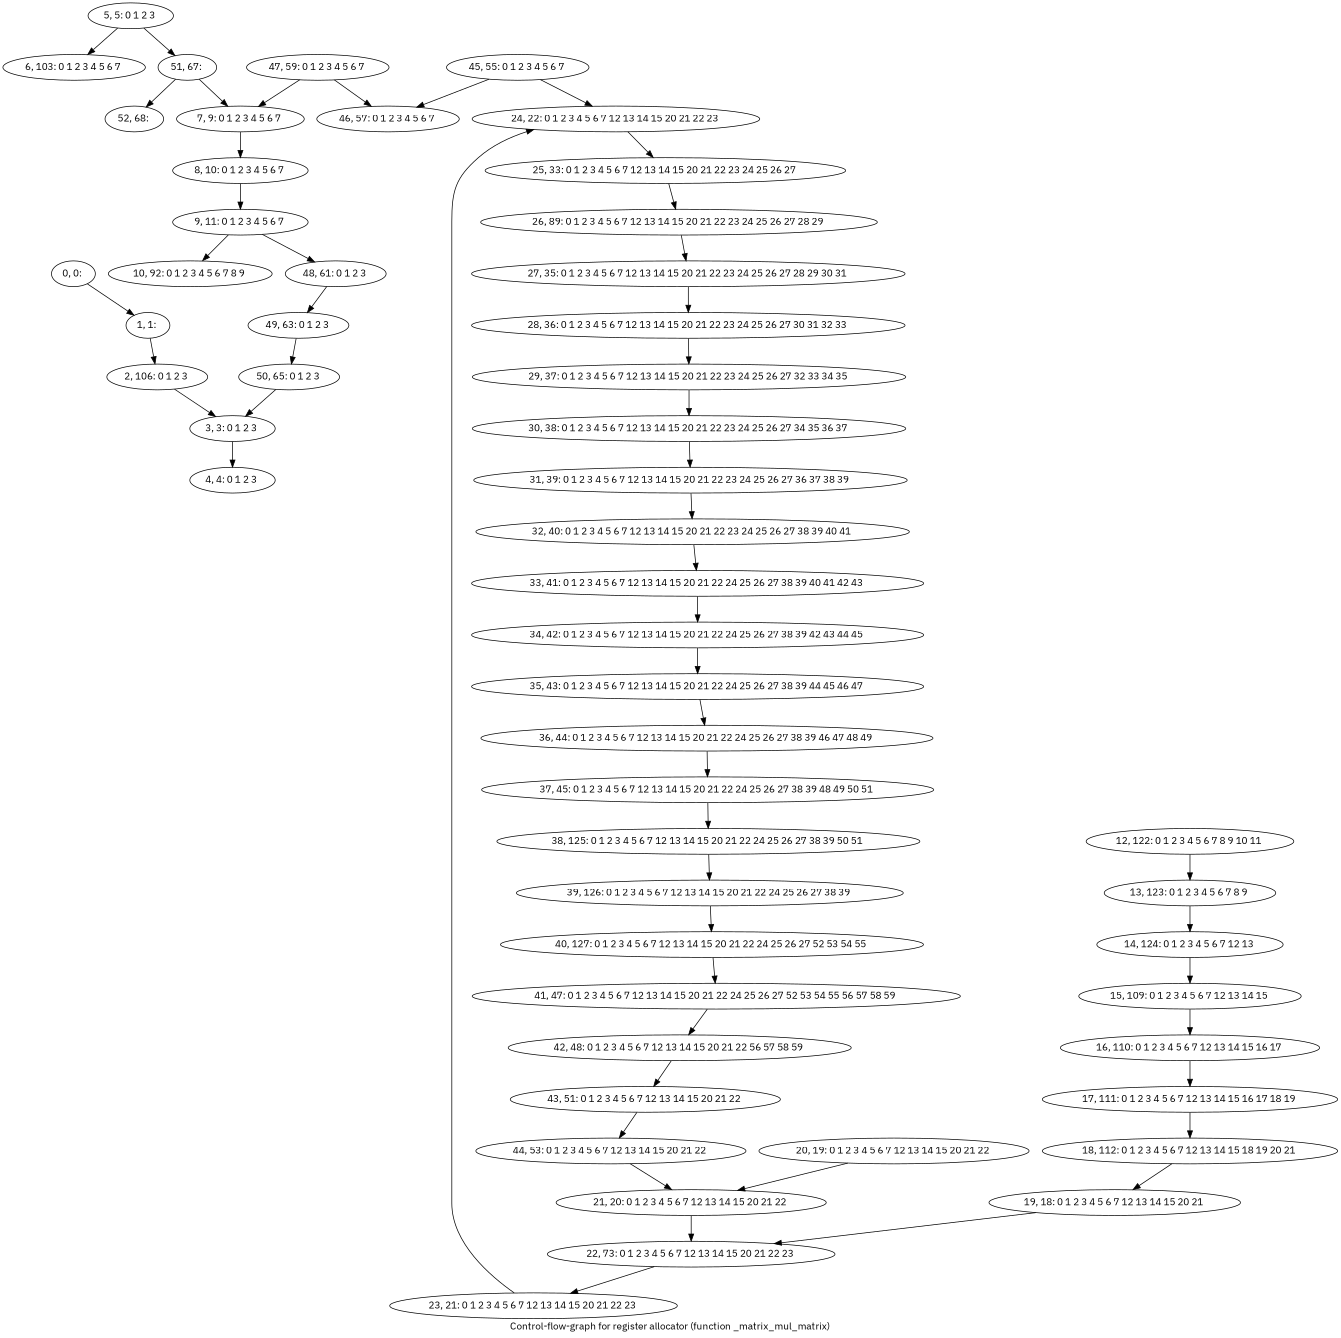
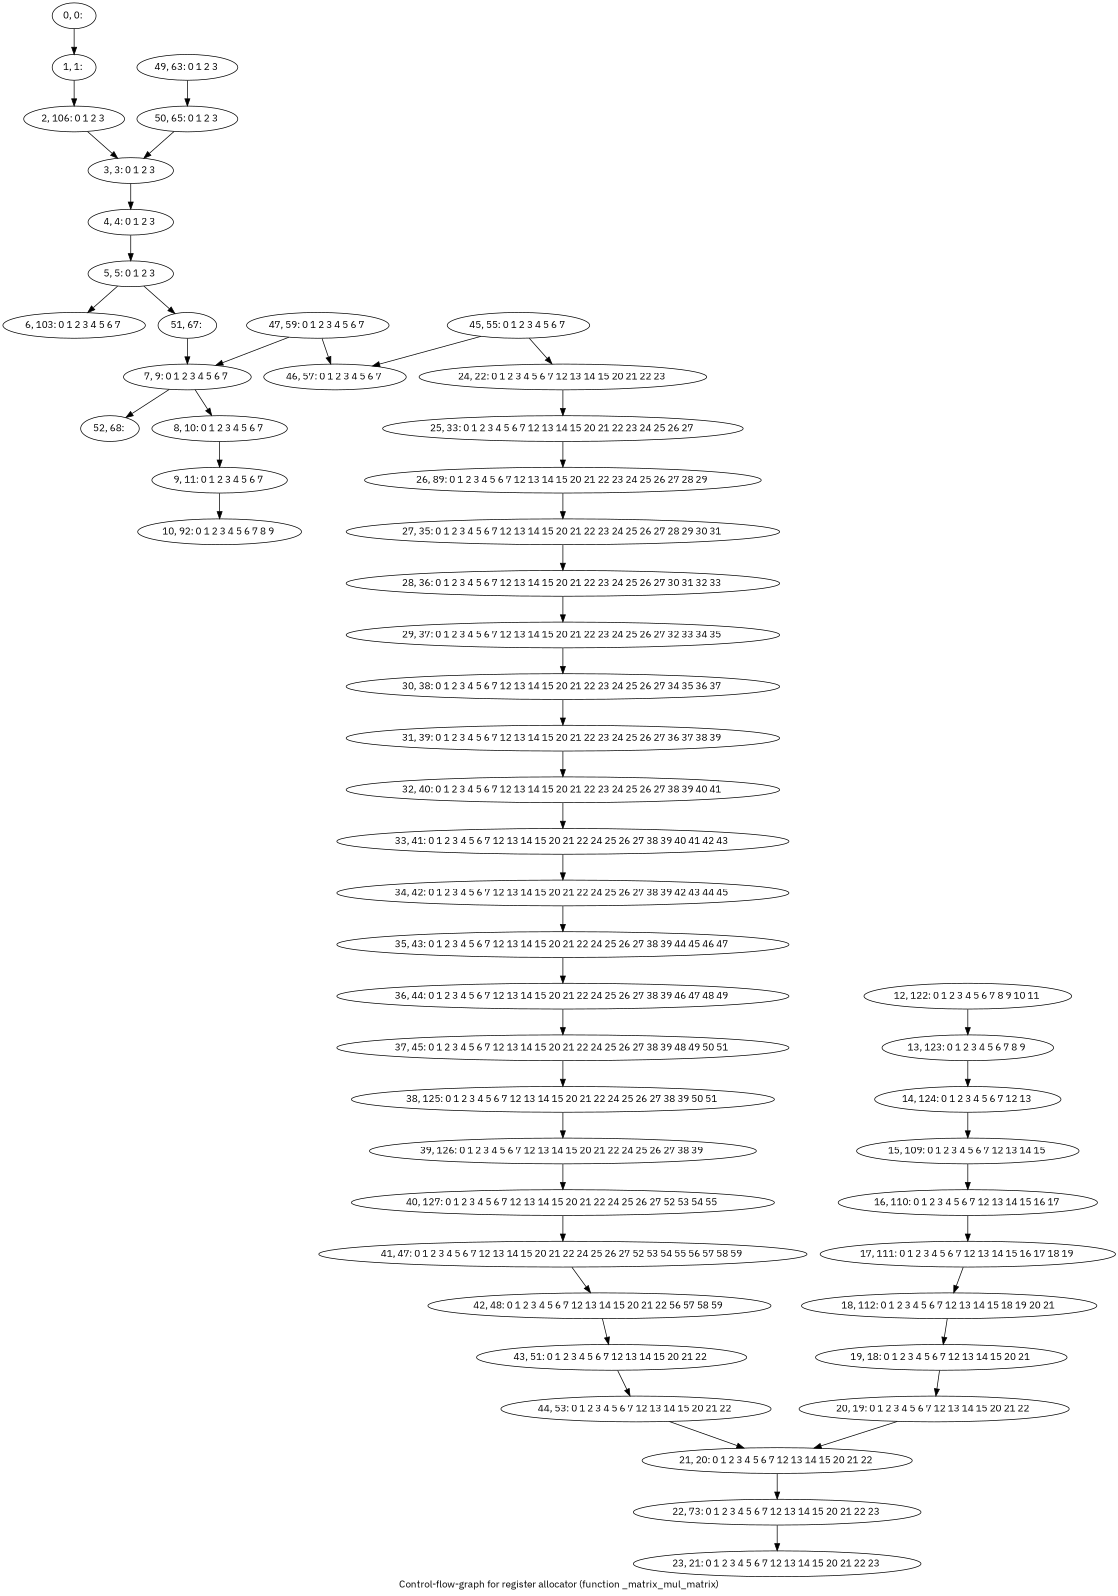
edge "51, 67:" -> "52, 68:": now "7, 9: 0 1 2 3 4 5 6 7" -> "52, 68:"
edge "4, 4: 0 1 2 3" -> "5, 5: 0 1 2 3": added
node "48, 61: 0 1 2 3": removed
edge "23, 21: 0 1 2 3 4 5 6 7 12 13 14 15 20 21 22 23" -> "24, 22: 0 1 2 3 4 5 6 7 12 13 14 15 20 21 22 23": removed
edge "19, 18: 0 1 2 3 4 5 6 7 12 13 14 15 20 21" -> "22, 73: 0 1 2 3 4 5 6 7 12 13 14 15 20 21 22 23": now "19, 18: 0 1 2 3 4 5 6 7 12 13 14 15 20 21" -> "20, 19: 0 1 2 3 4 5 6 7 12 13 14 15 20 21 22"
